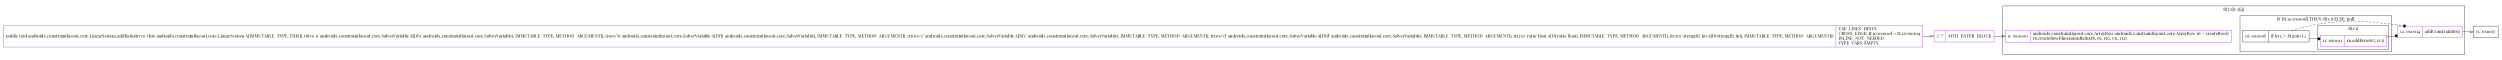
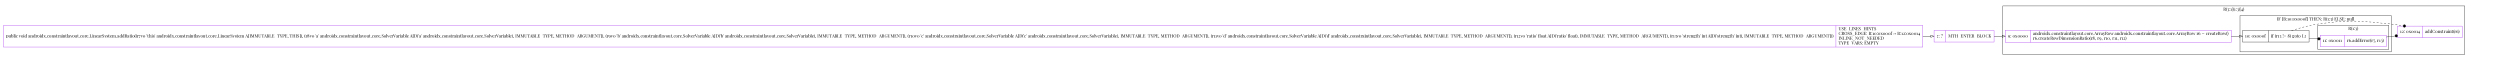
node "13: 0x0017": removed
edge "9: 0x0000" -> "10: 0x000f": added
